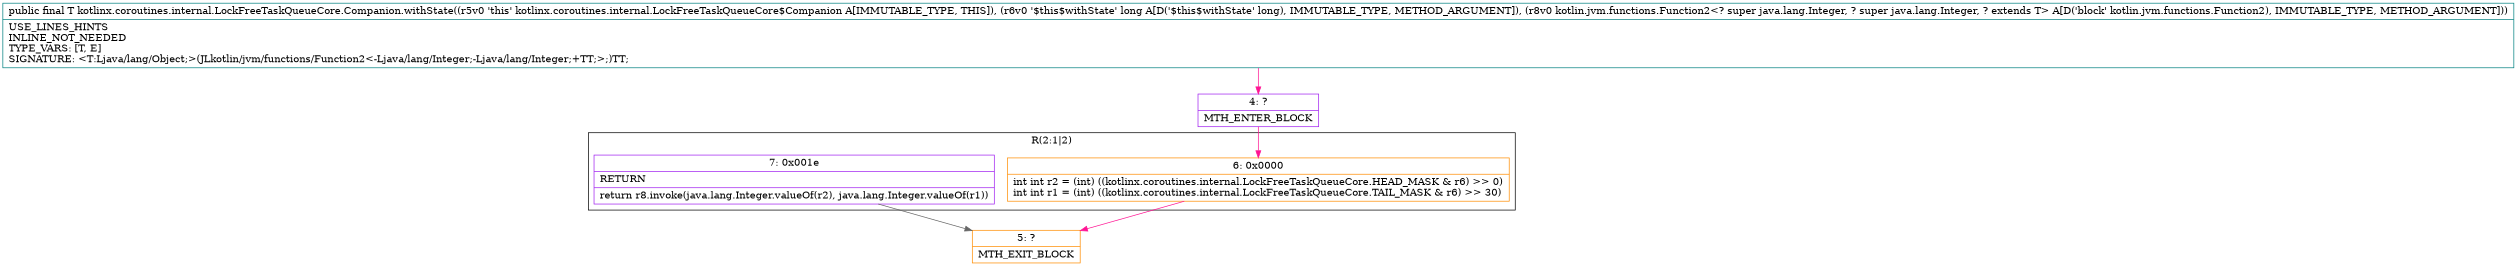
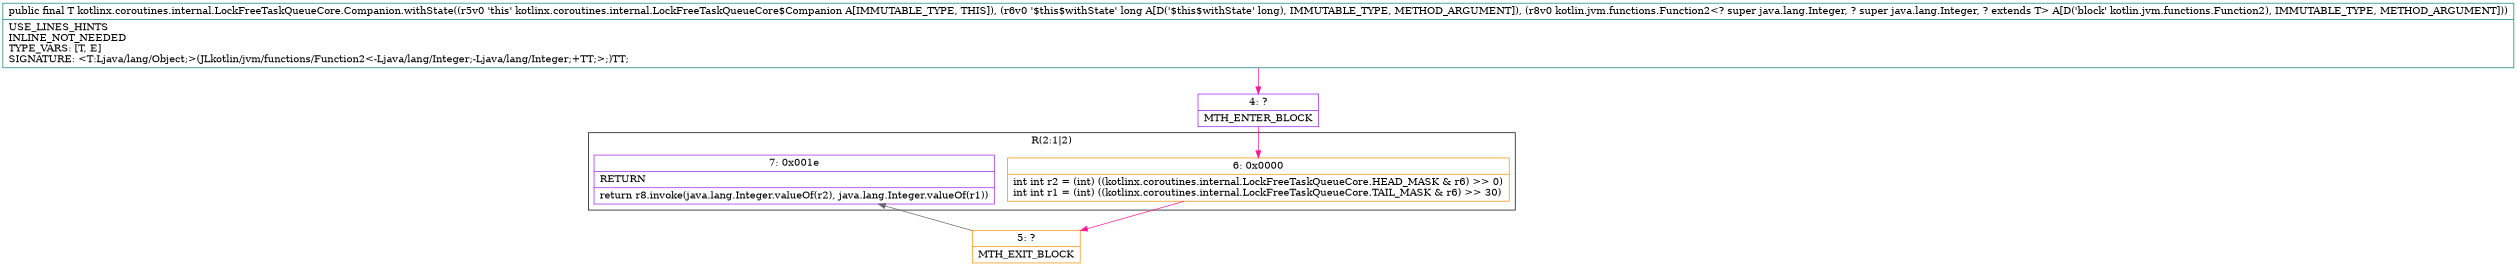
edge "7: 0x001e" -> "5: ?": reversed
